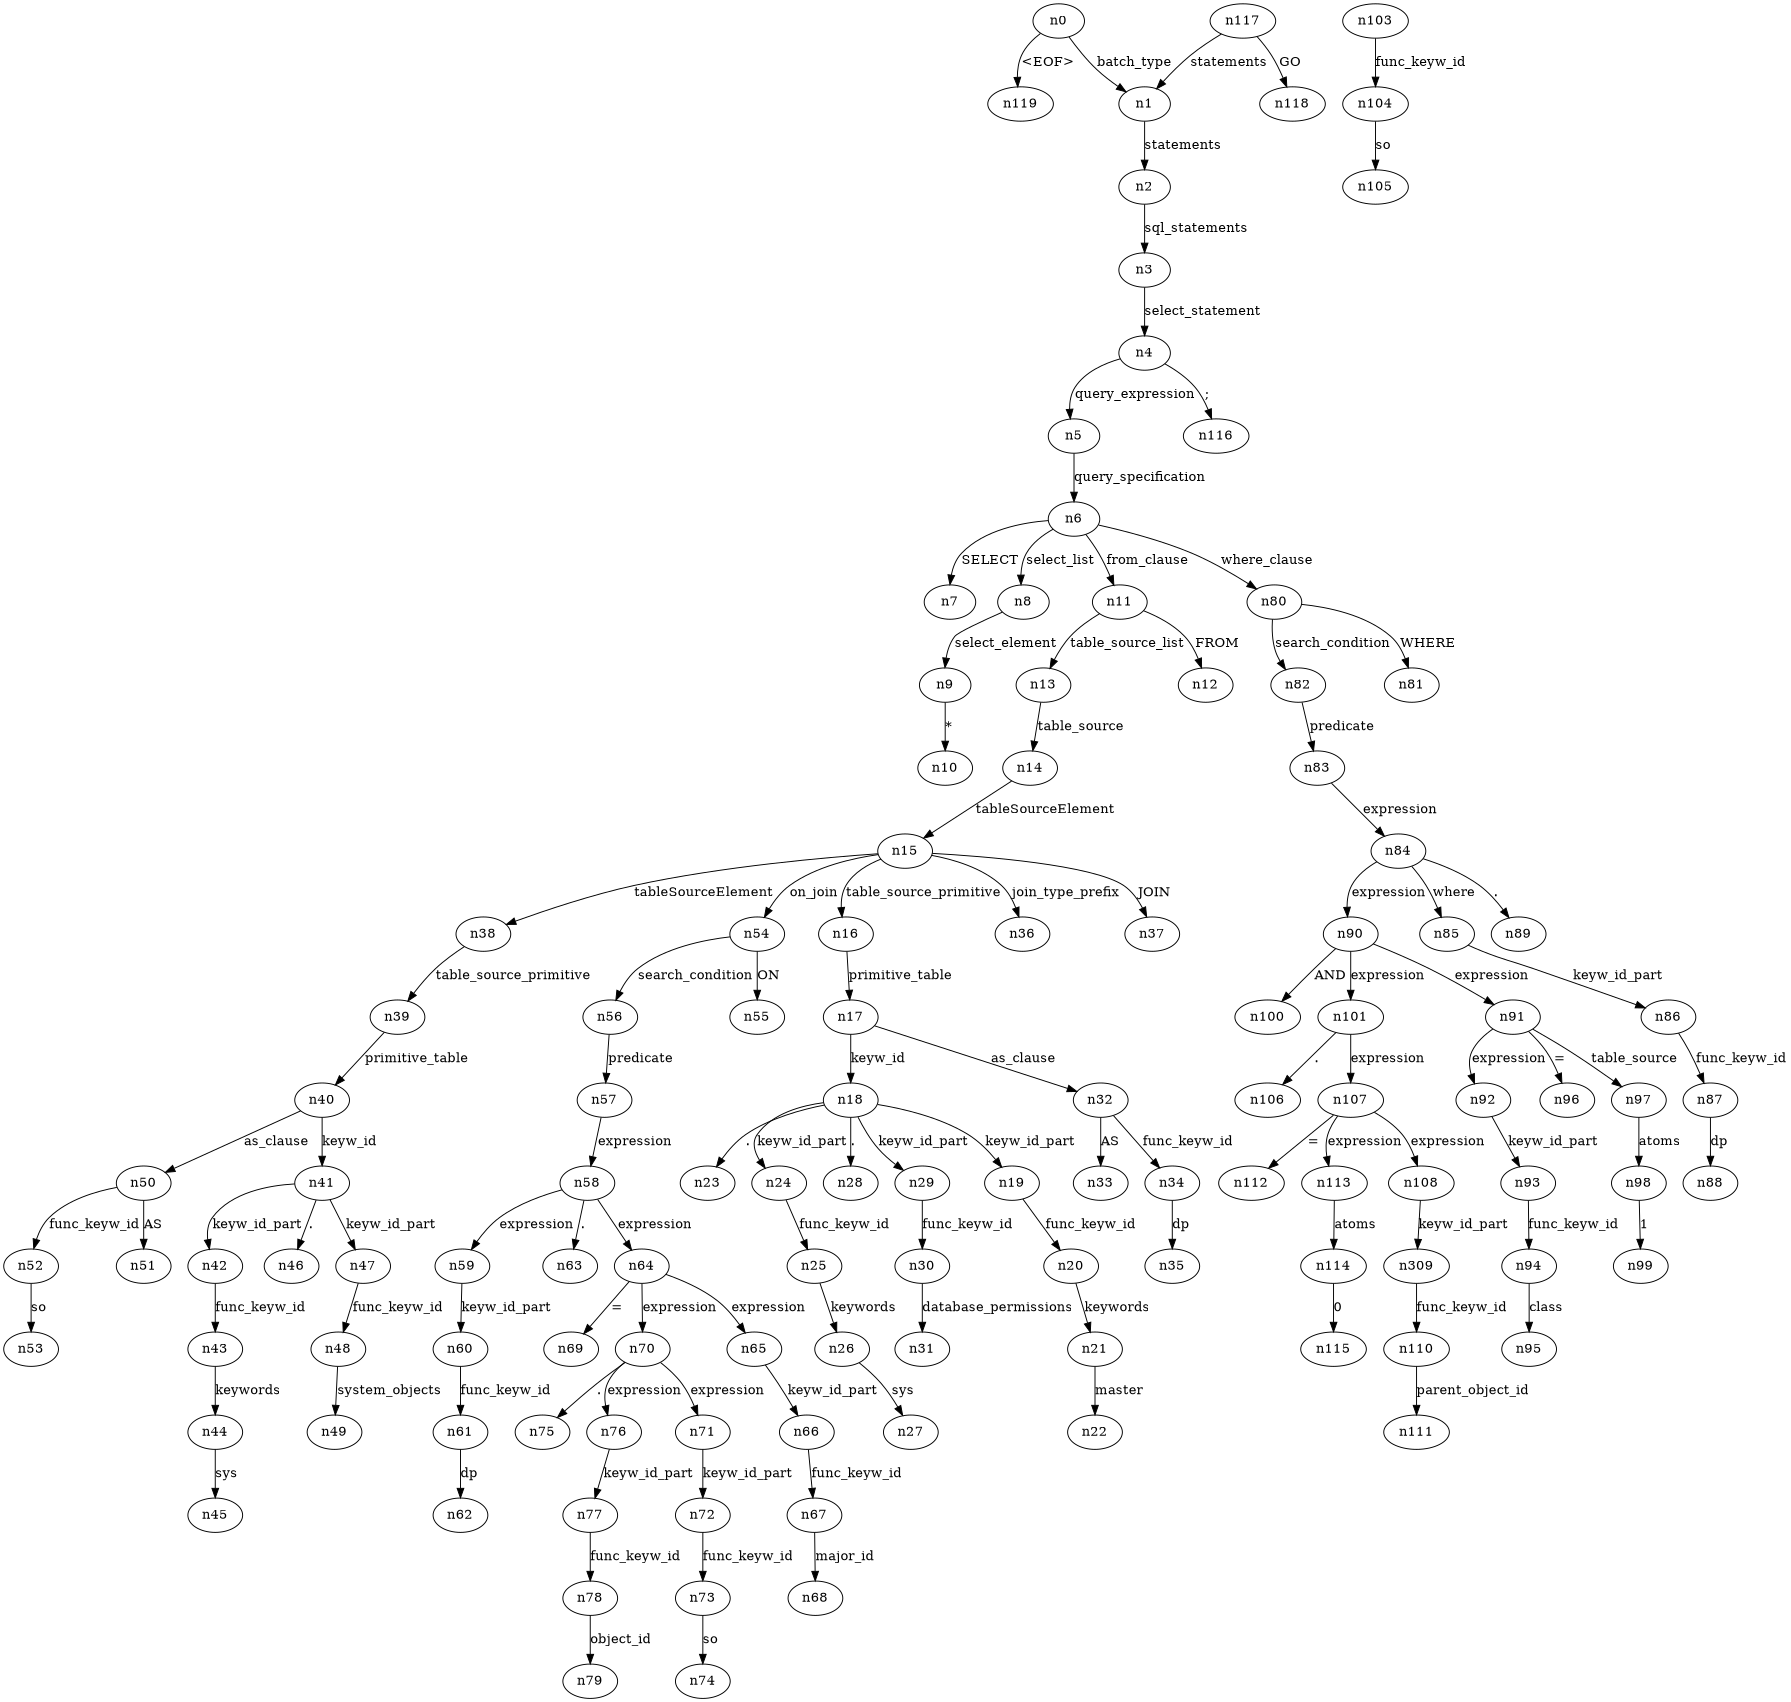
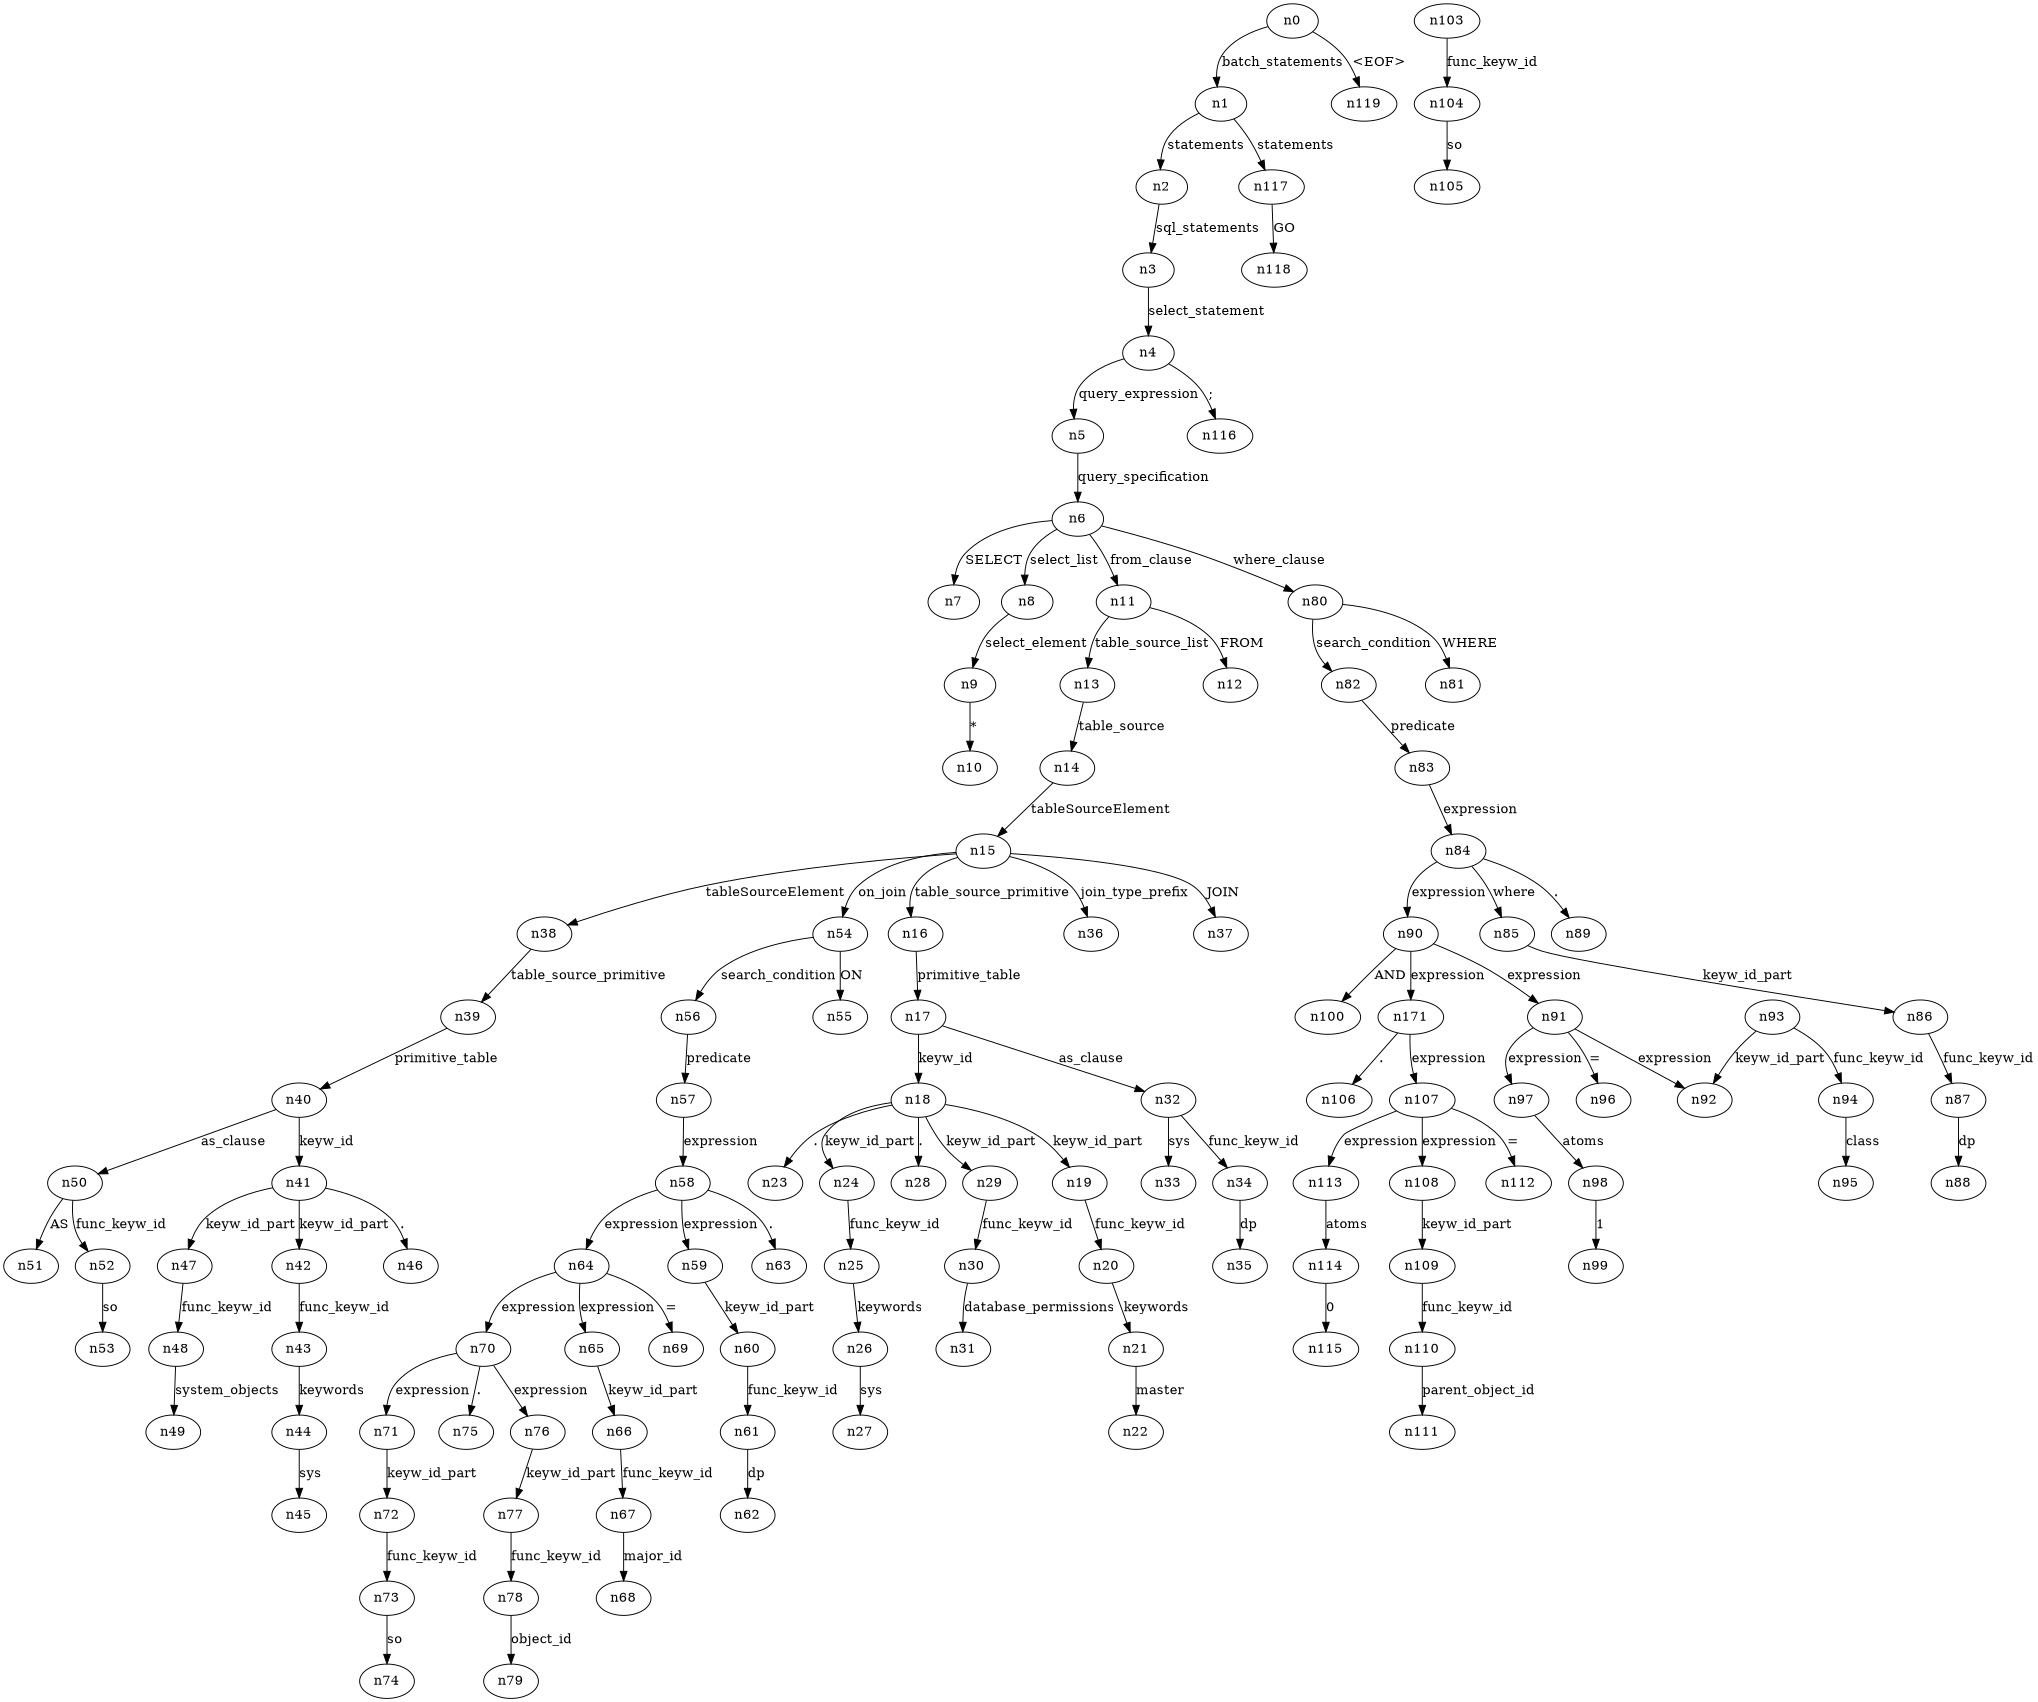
edge "n117" -> "n1": reversed
edge "n0" -> "n1": label "batch_type" -> "batch_statements"
node "n101": label "n101" -> "n171"
edge "n91" -> "n97": label "table_source" -> "expression"
edge "n92" -> "n93": reversed
edge "n32" -> "n33": label "AS" -> "sys"
node "n309": label "n309" -> "n109"
